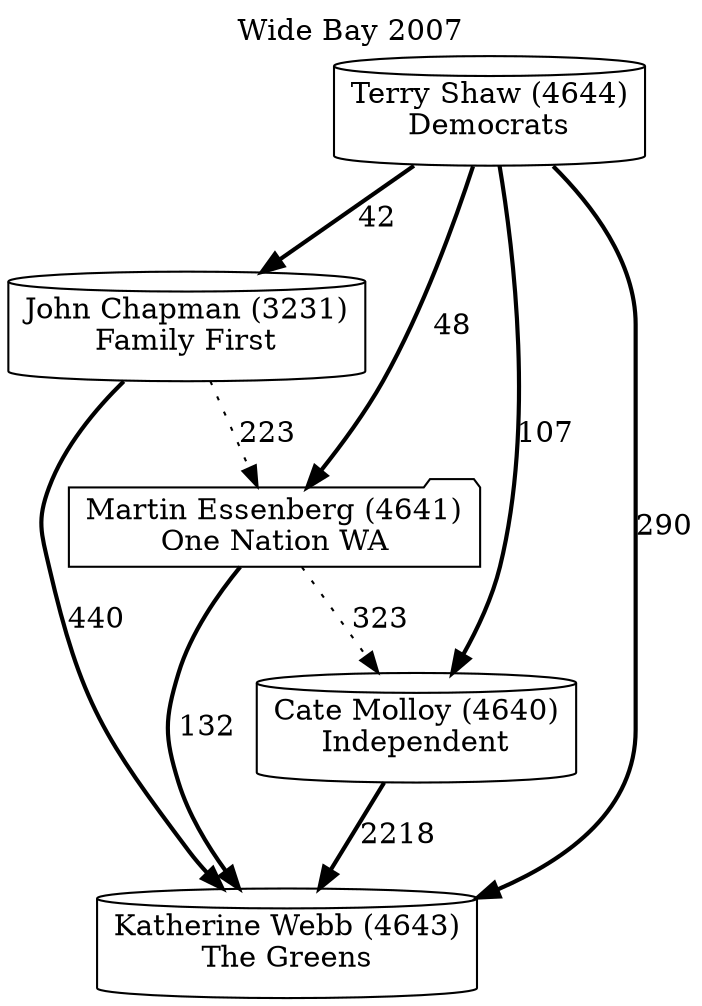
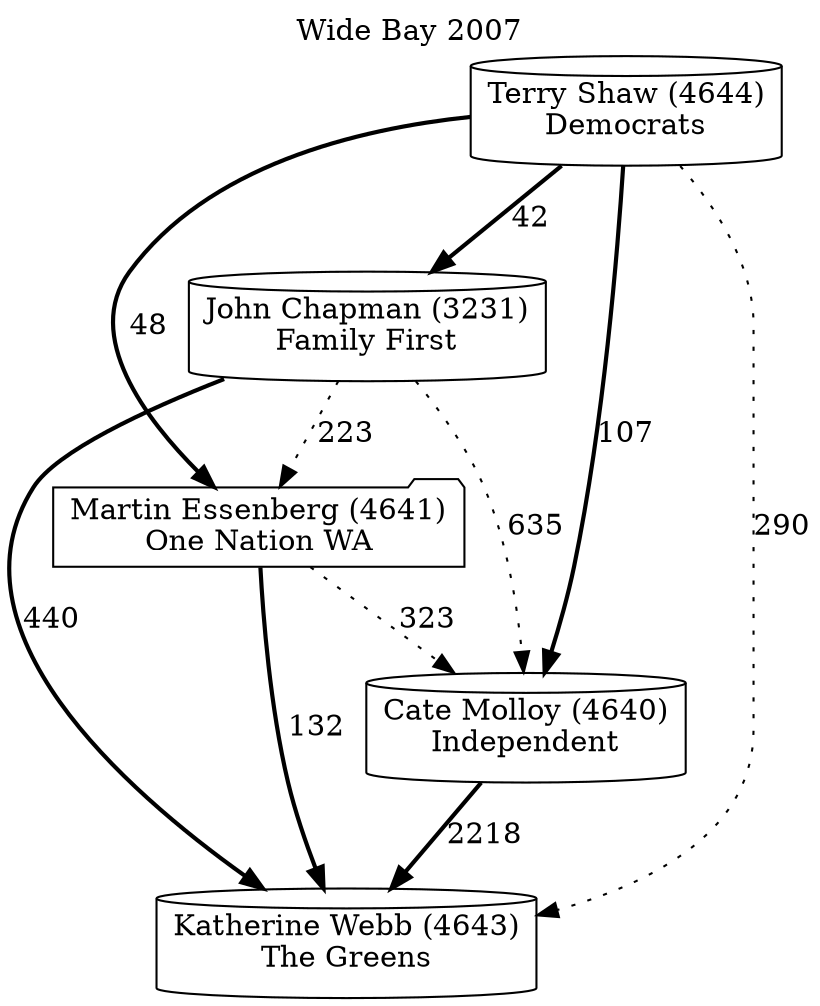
edge "John Chapman (3231) Family First" -> "Cate Molloy (4640) Independent": added, label "635"
edge "Terry Shaw (4644) Democrats" -> "Katherine Webb (4643) The Greens": style bold -> dotted
